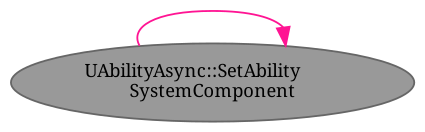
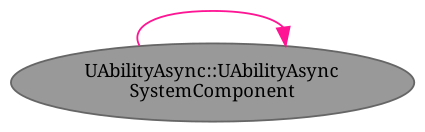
node "UAbilityAsync::SetAbility SystemComponent": label "UAbilityAsync::SetAbility SystemComponent" -> "UAbilityAsync::UAbilityAsync SystemComponent"
